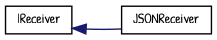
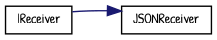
edge "JSONReceiver" -> "IReceiver": reversed
